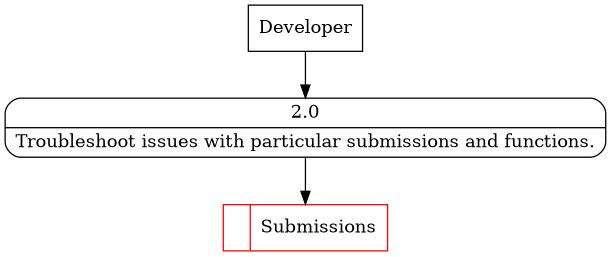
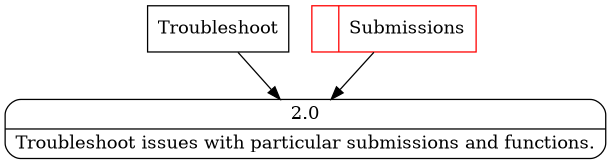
node "Developer": label "Developer" -> "Troubleshoot"
edge "2.0" -> "Submissions": reversed
